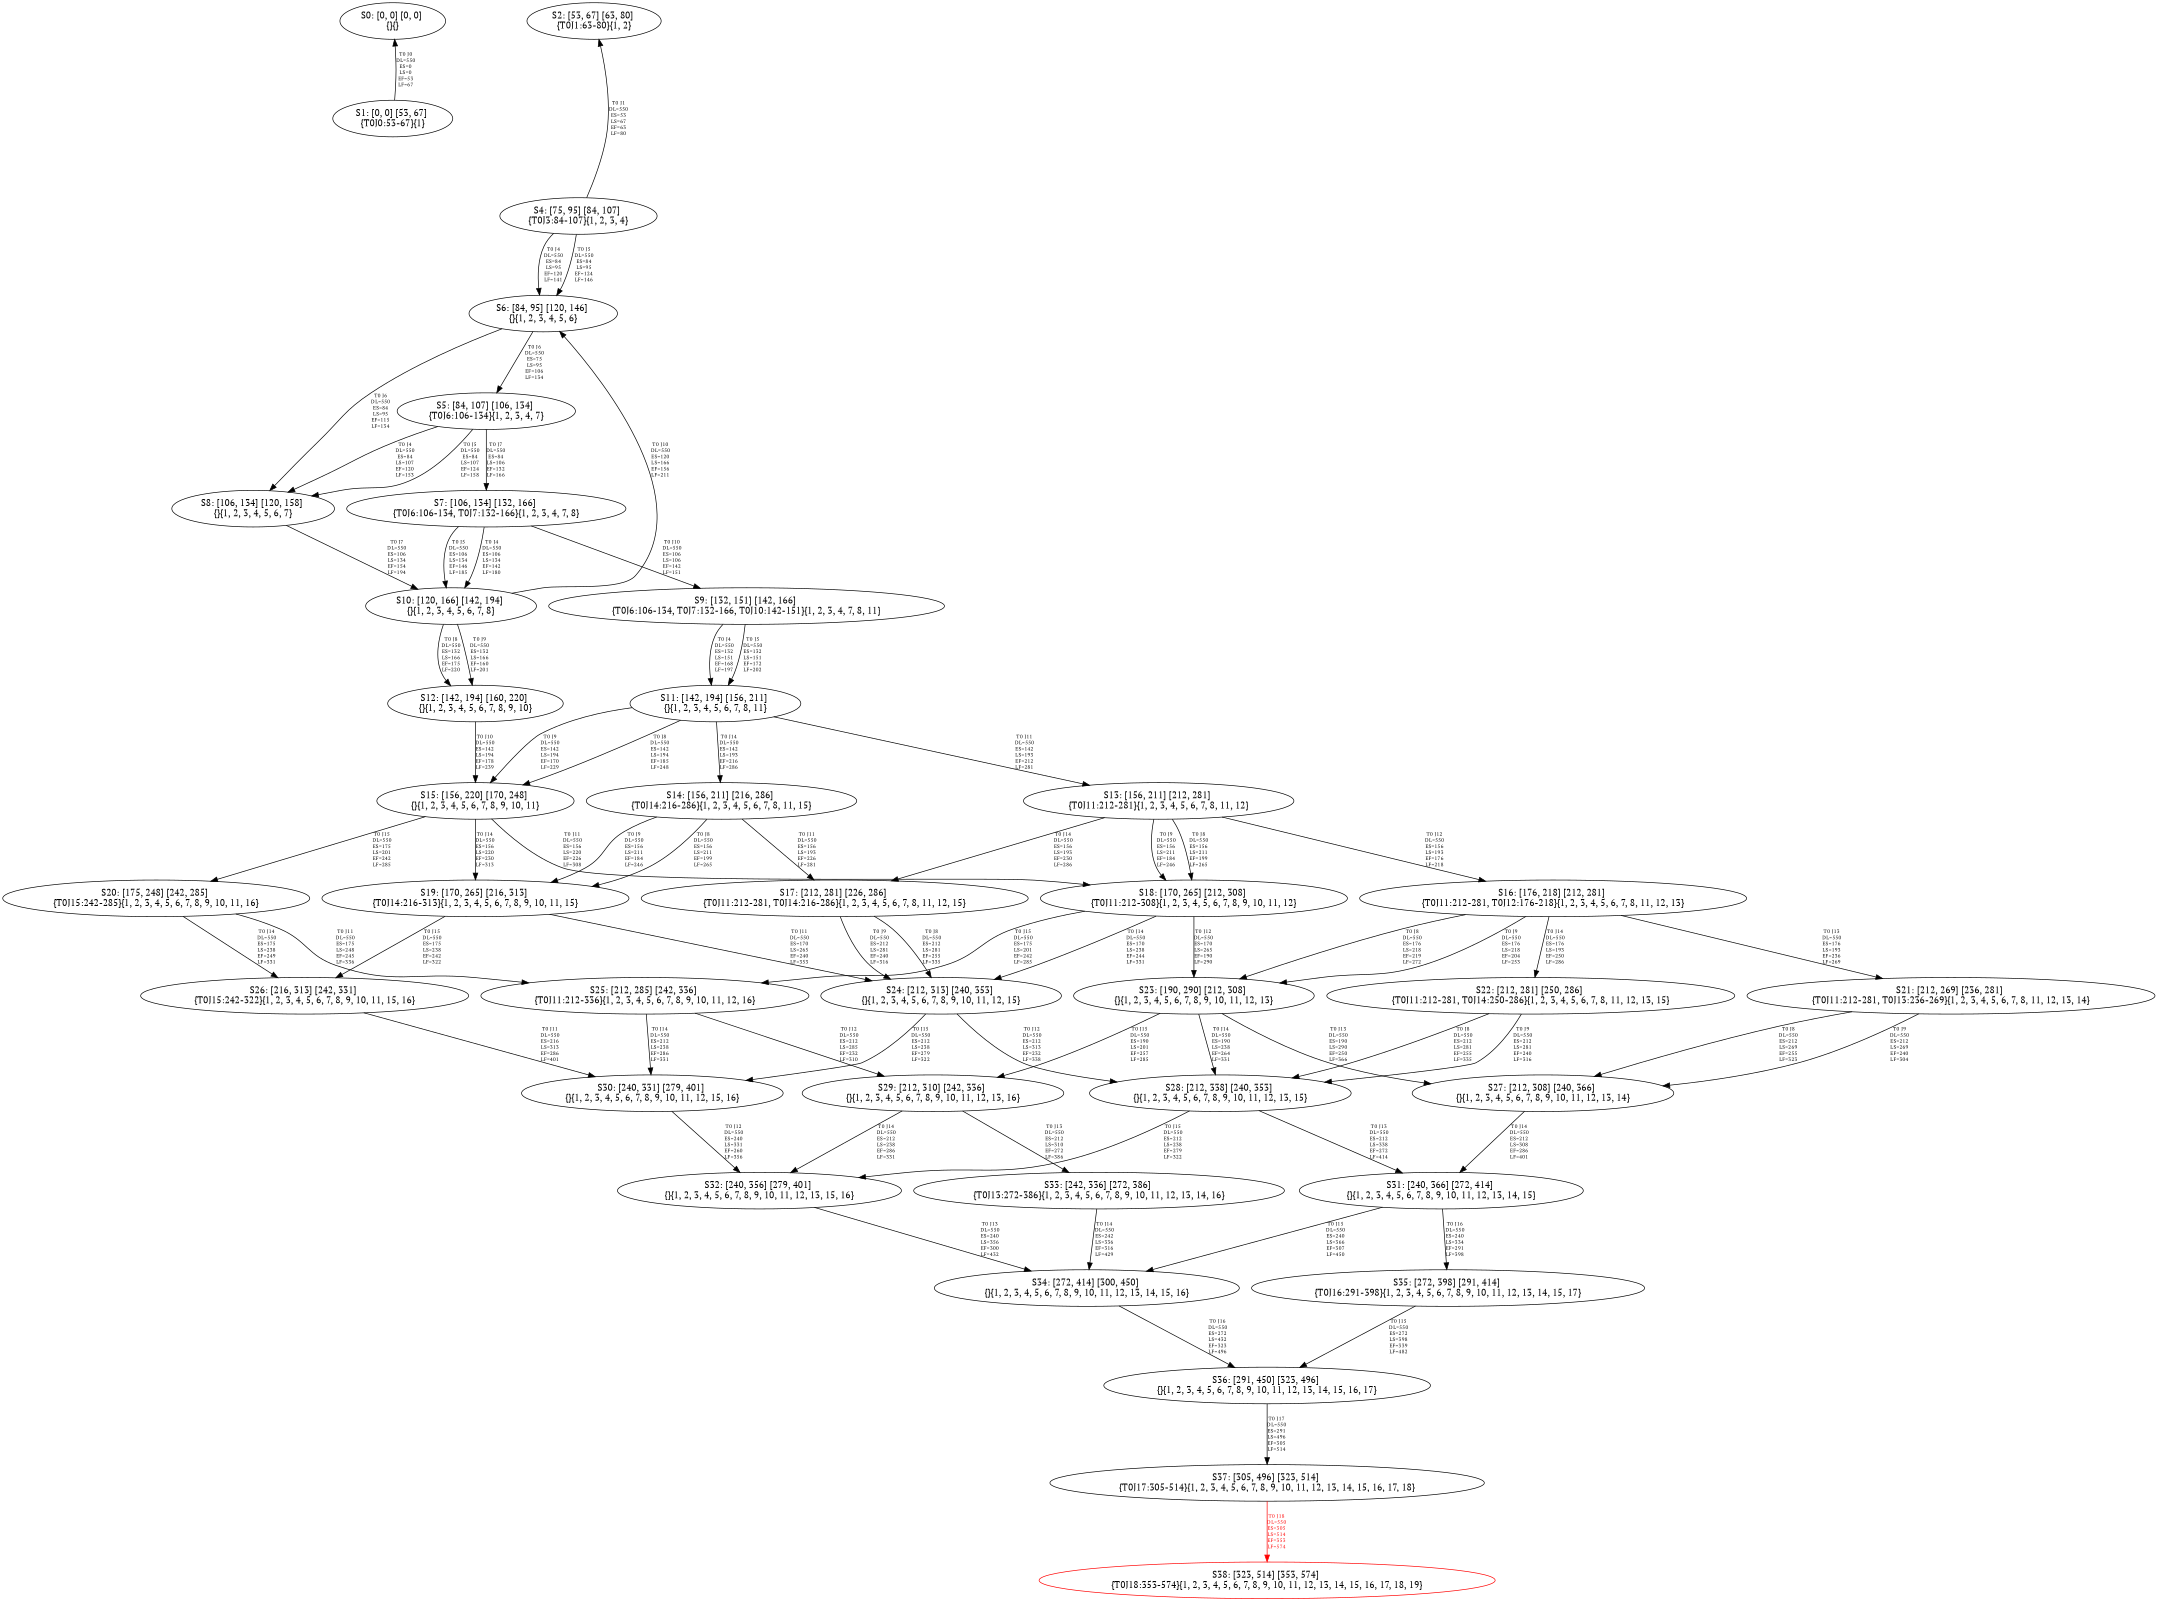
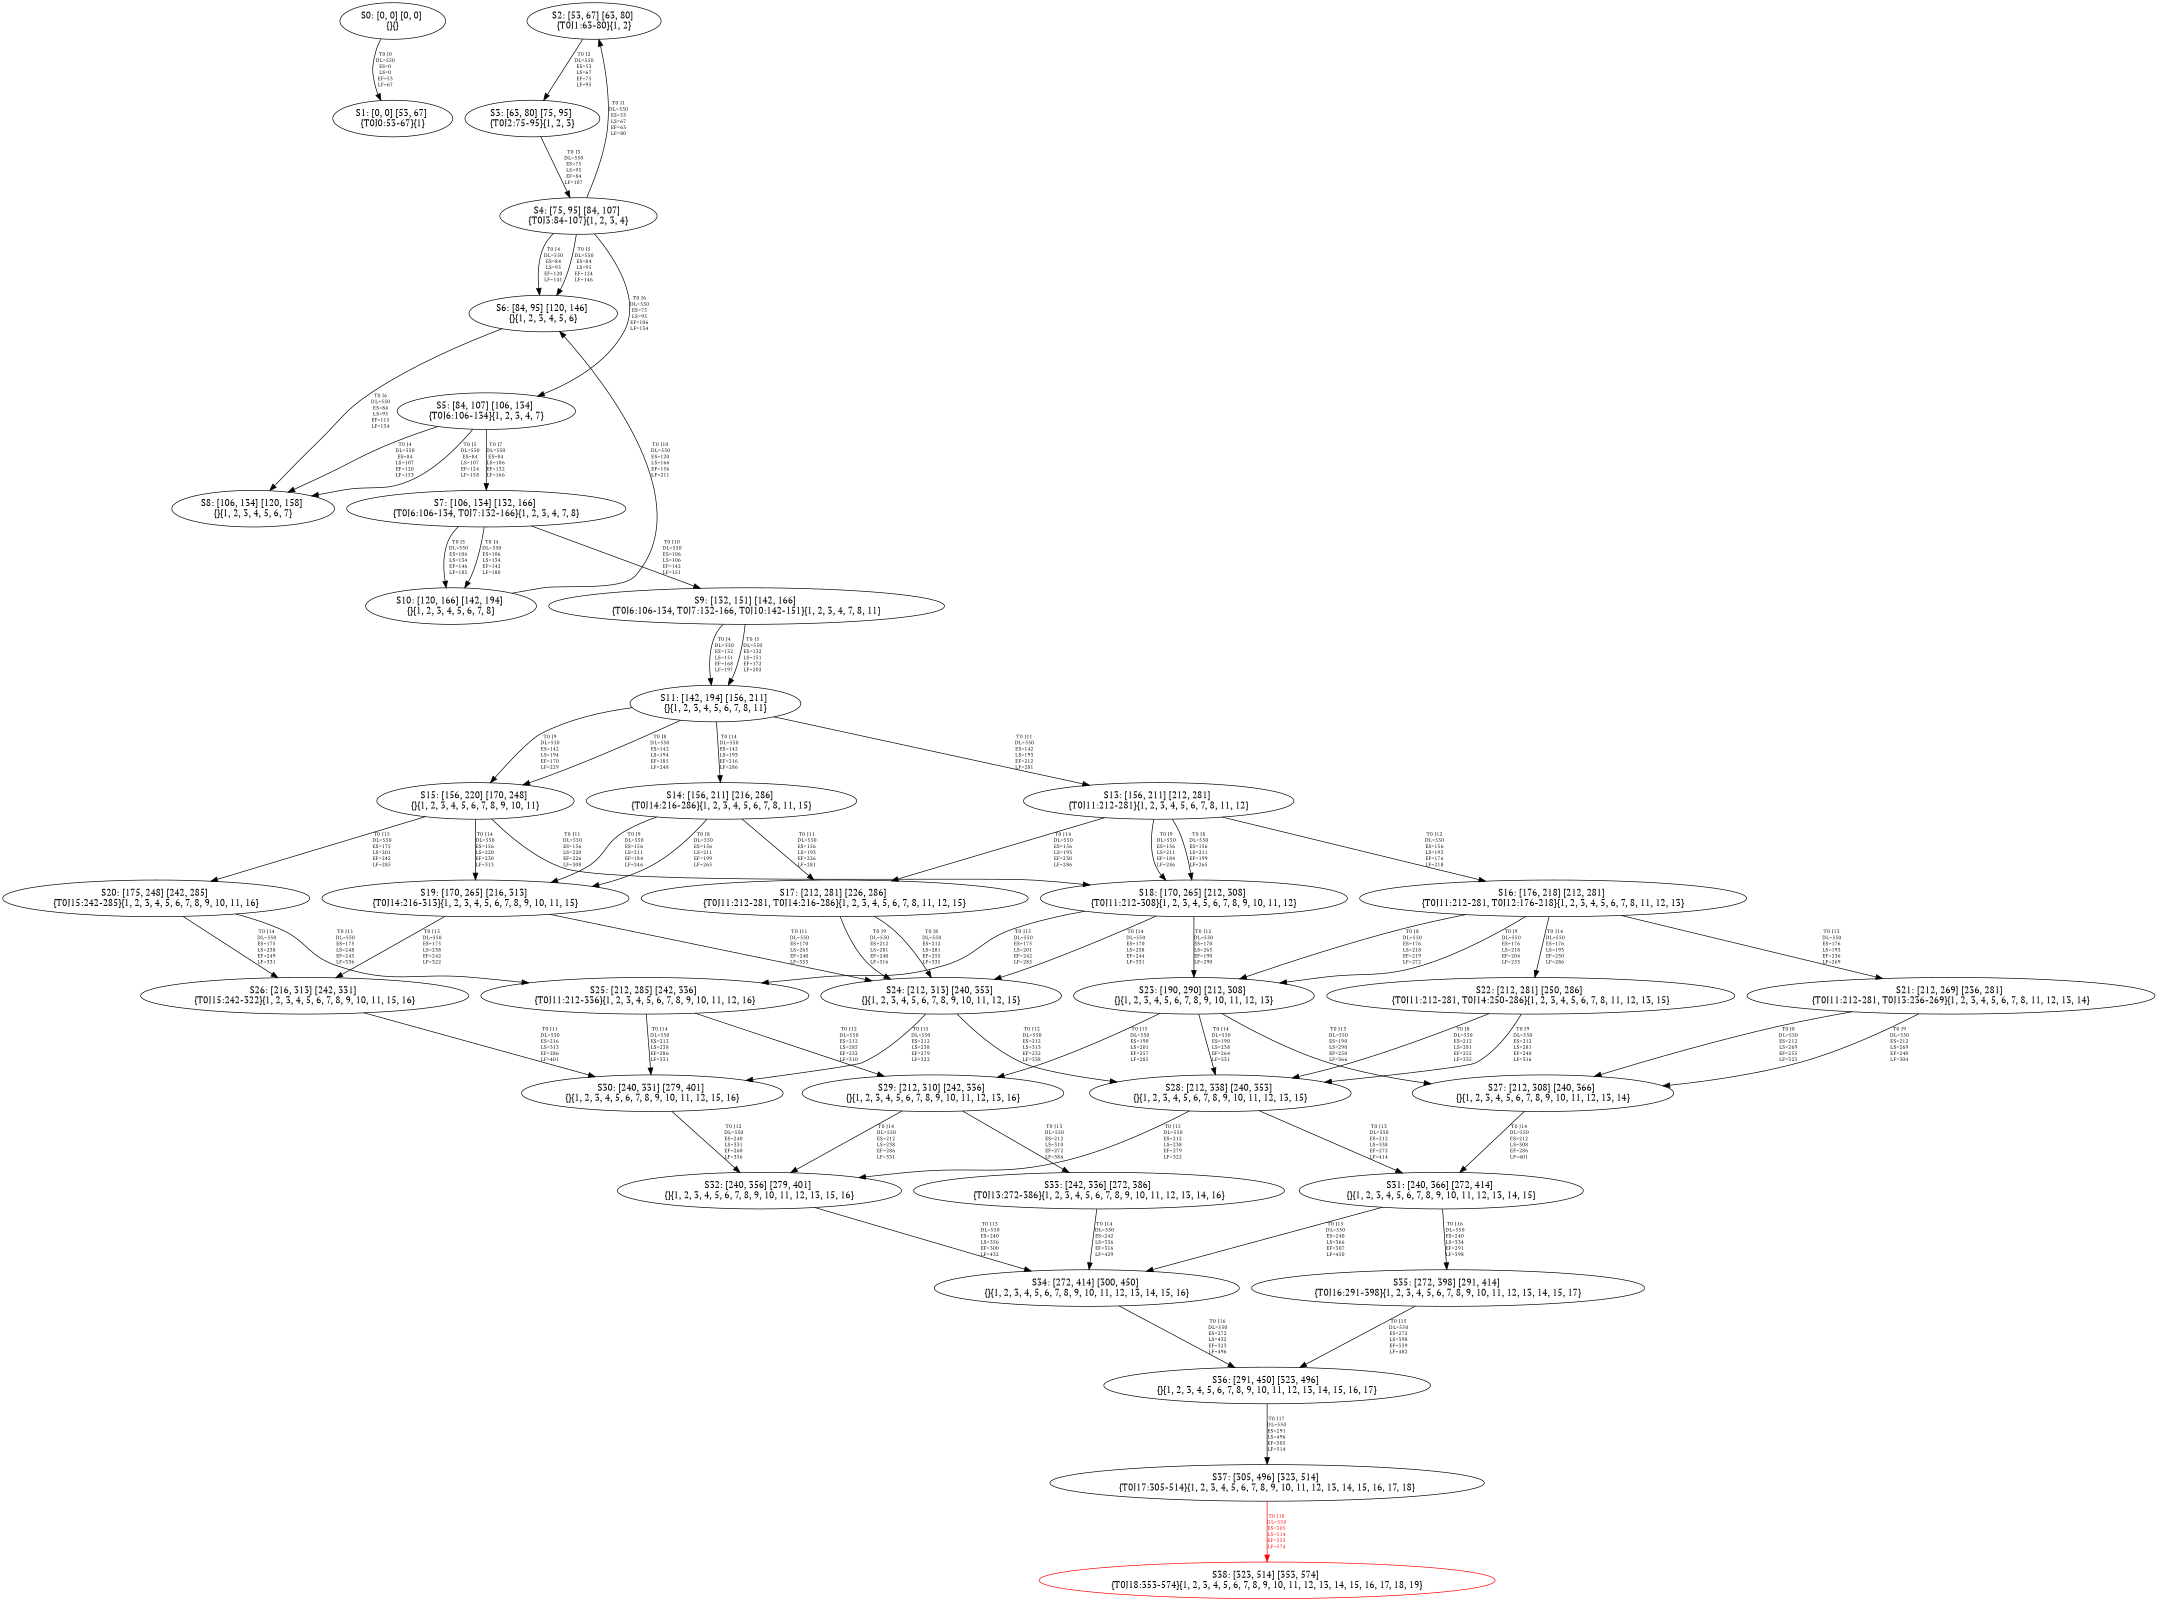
edge "S1: [0, 0] [53, 67] {T0J0:53-67}{1}" -> "S0: [0, 0] [0, 0] {}{}": reversed
node "S3: [63, 80] [75, 95] {T0J2:75-95}{1, 2, 3}": added
edge "S6: [84, 95] [120, 146] {}{1, 2, 3, 4, 5, 6}" -> "S5: [84, 107] [106, 134] {T0J6:106-134}{1, 2, 3, 4, 7}": now "S4: [75, 95] [84, 107] {T0J3:84-107}{1, 2, 3, 4}" -> "S5: [84, 107] [106, 134] {T0J6:106-134}{1, 2, 3, 4, 7}"
edge "S8: [106, 134] [120, 158] {}{1, 2, 3, 4, 5, 6, 7}" -> "S10: [120, 166] [142, 194] {}{1, 2, 3, 4, 5, 6, 7, 8}": removed, label "T0 J7 DL=550 ES=106 LS=134 EF=154 LF=194"
node "S12: [142, 194] [160, 220] {}{1, 2, 3, 4, 5, 6, 7, 8, 9, 10}": removed
